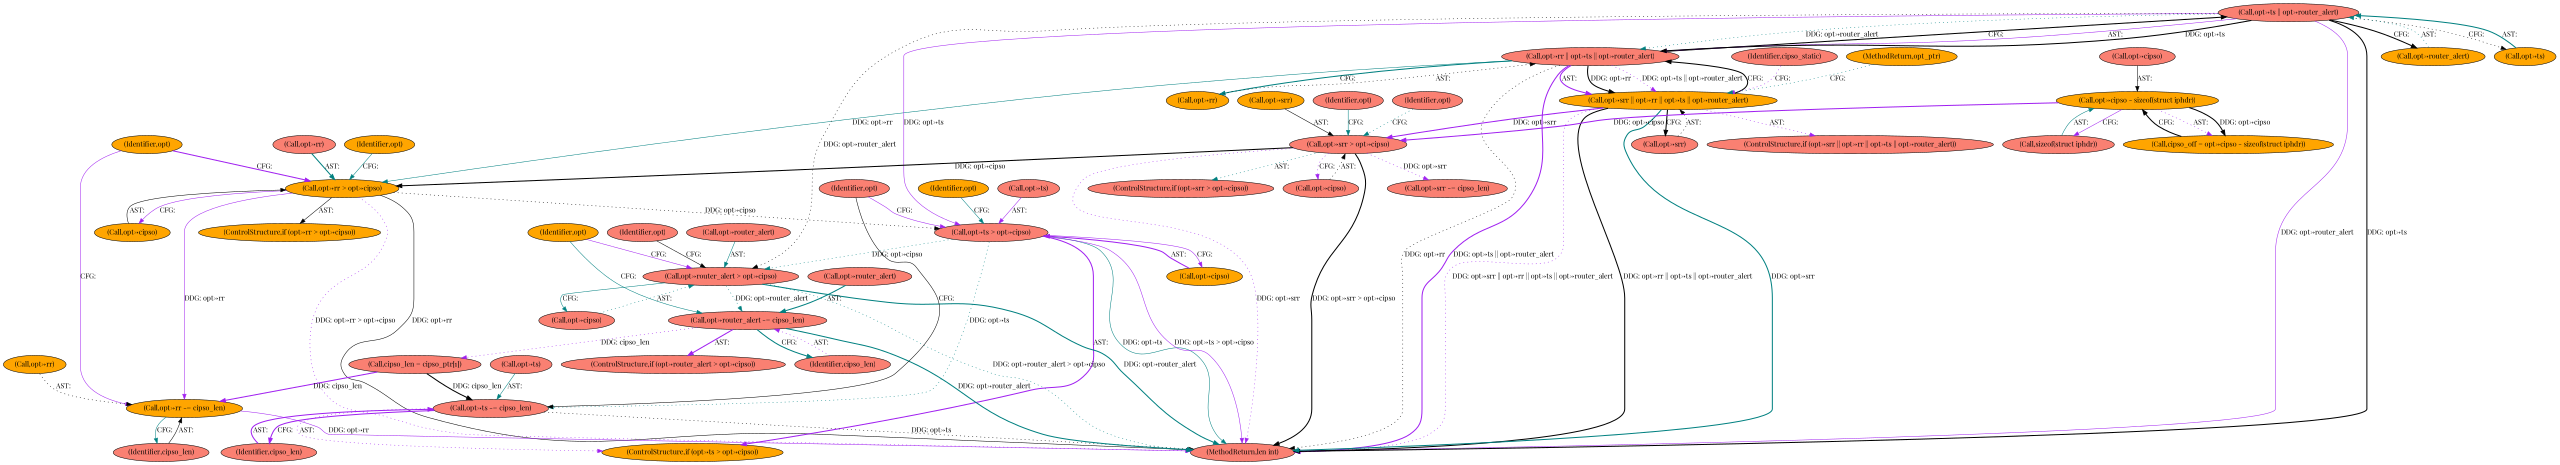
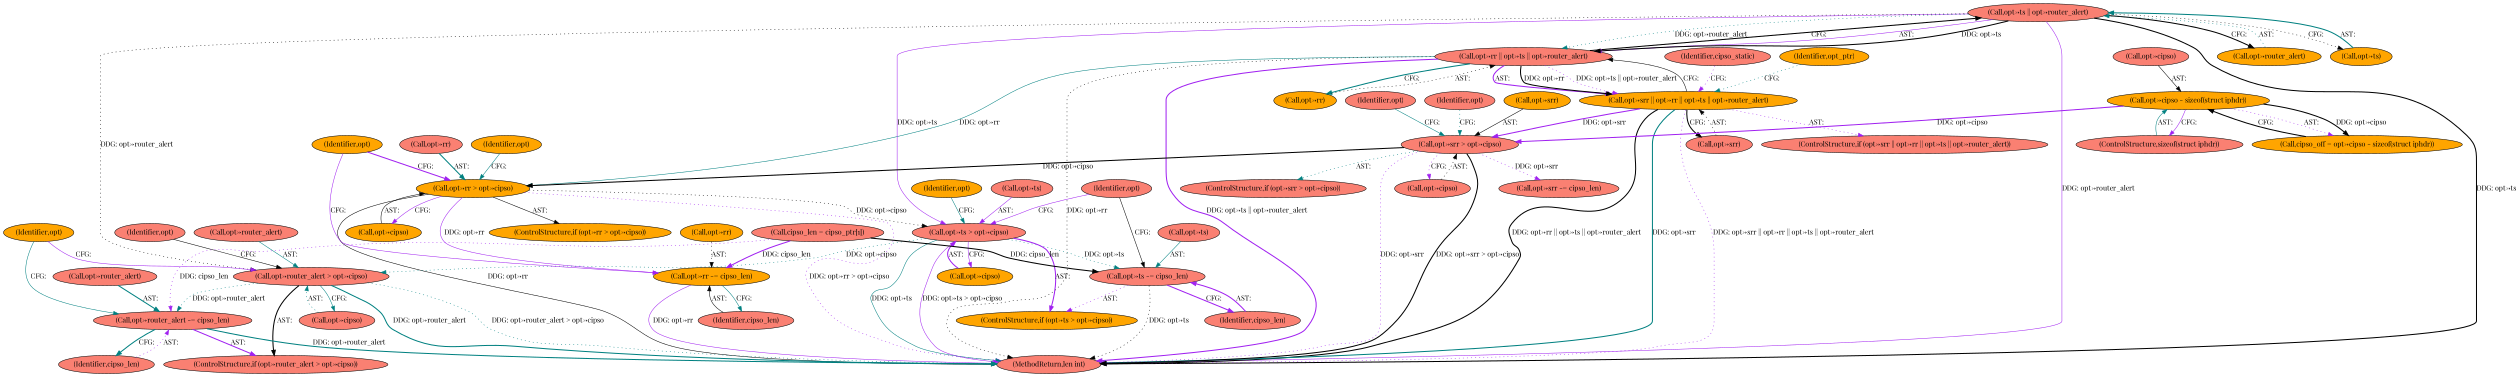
node "(MethodReturn,opt_ptr)": label "(MethodReturn,opt_ptr)" -> "(Identifier,opt_ptr)"
edge "(Call,opt->srr || opt->rr || opt->ts || opt->router_alert)" -> "(Call,opt->rr || opt->ts || opt->router_alert)": style bold -> solid
node "(Call,sizeof(struct iphdr))": label "(Call,sizeof(struct iphdr))" -> "(ControlStructure,sizeof(struct iphdr))"
edge "(Call,opt->router_alert > opt->cipso)" -> "(ControlStructure,if (opt->router_alert > opt->cipso))": added, label "AST:"
edge "(Call,opt->router_alert -= cipso_len)" -> "(Call,cipso_len = cipso_ptr[1])": reversed
